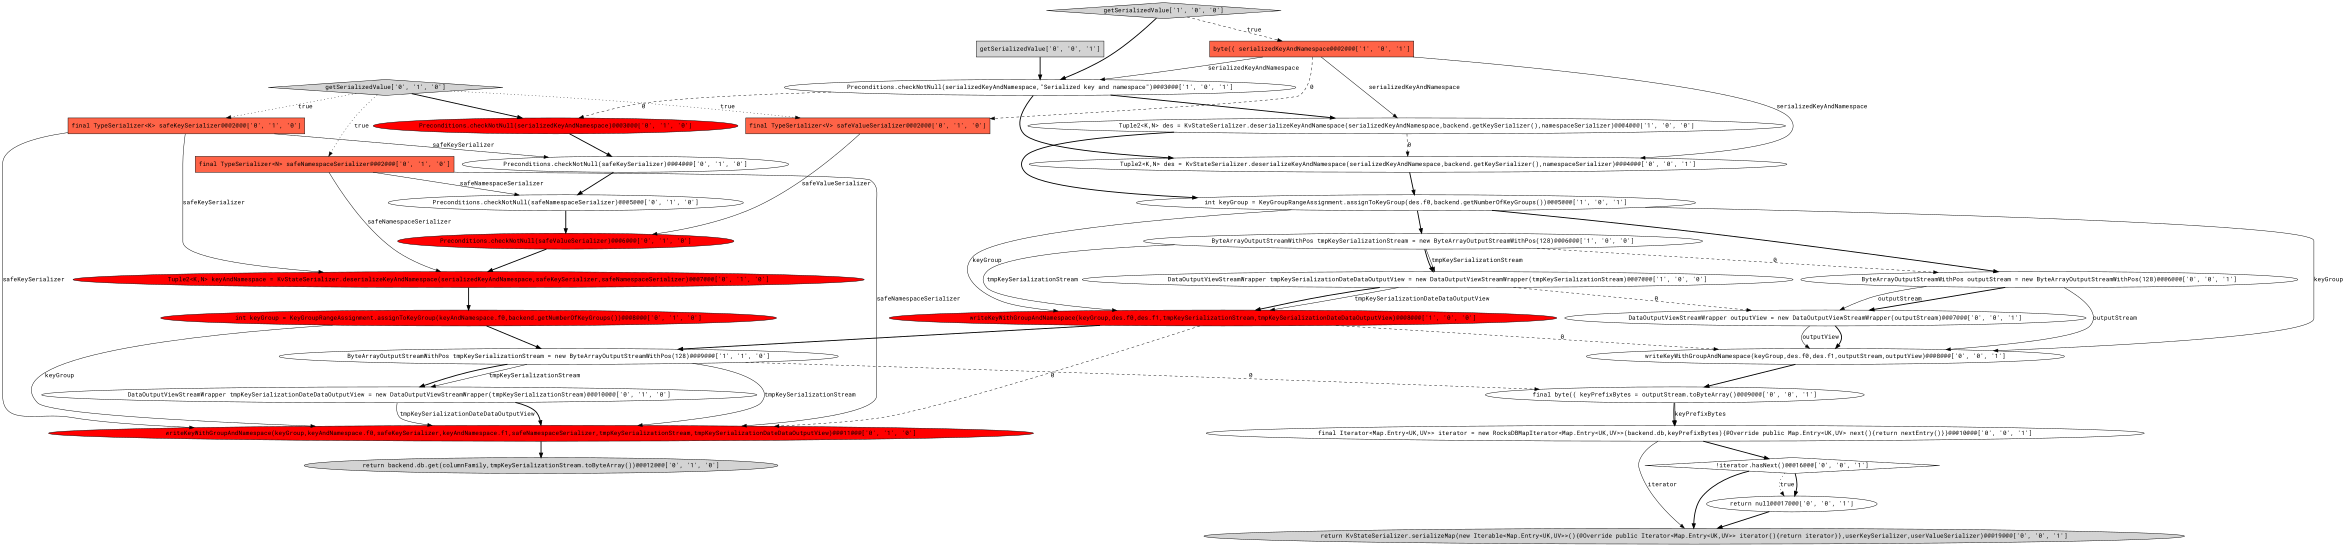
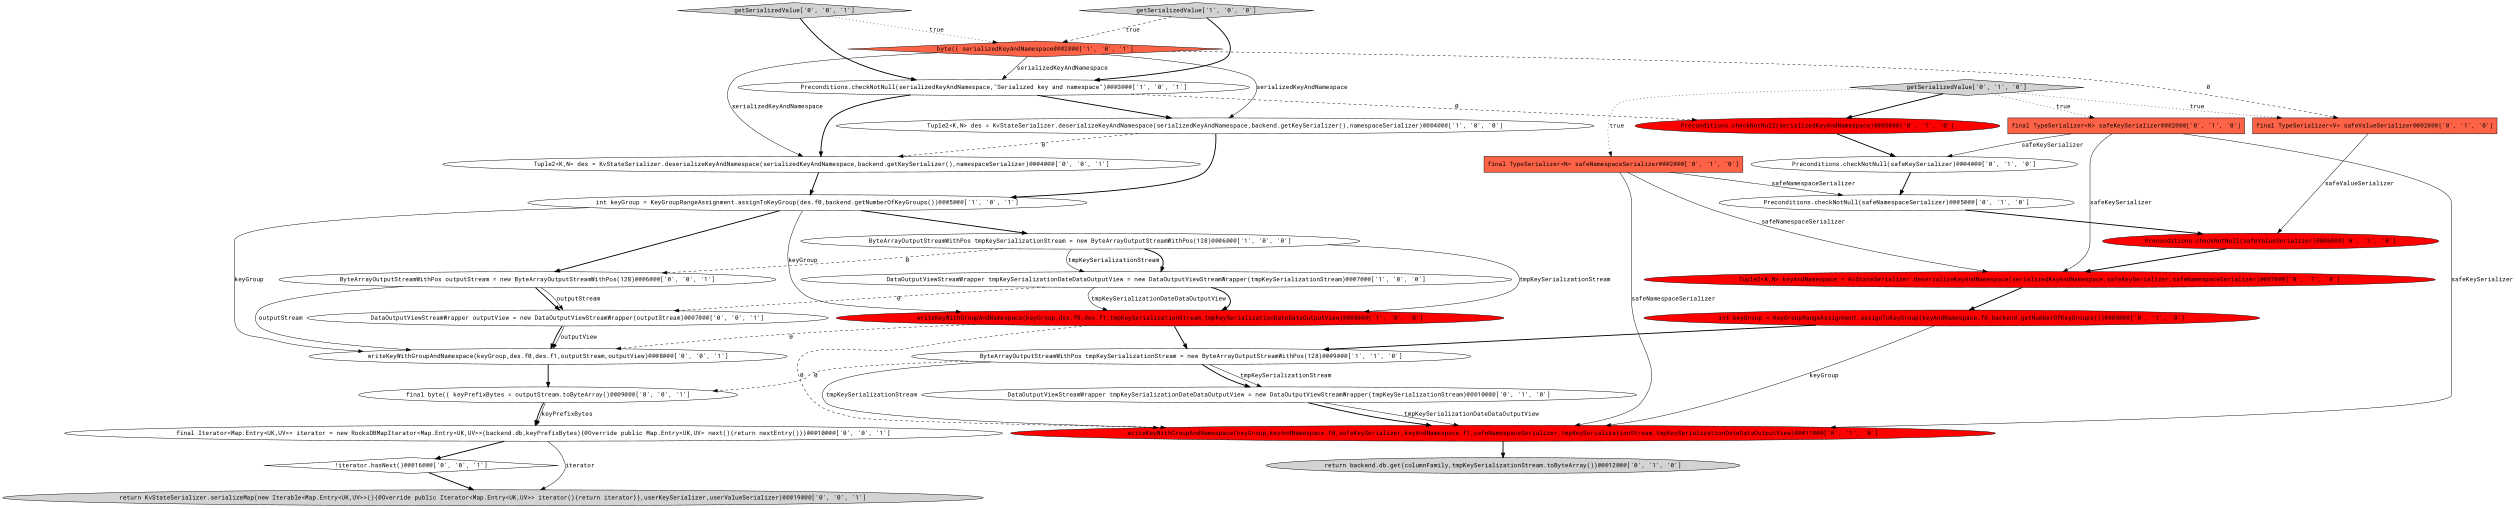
edge "getSerializedValue['0', '0', '1']" -> "byte(( serializedKeyAndNamespace@@@2@@@['1', '0', '1']": added, label "true"
node "getSerializedValue['0', '0', '1']": shape box -> diamond
node "byte(( serializedKeyAndNamespace@@@2@@@['1', '0', '1']": shape box -> diamond
node "return null@@@17@@@['0', '0', '1']": removed
